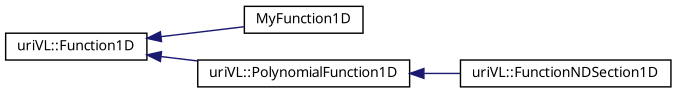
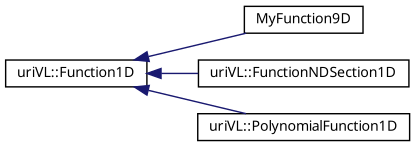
node "MyFunction1D": label "MyFunction1D" -> "MyFunction9D"
edge "uriVL::FunctionNDSection1D" -> "uriVL::PolynomialFunction1D": now "uriVL::FunctionNDSection1D" -> "uriVL::Function1D"
